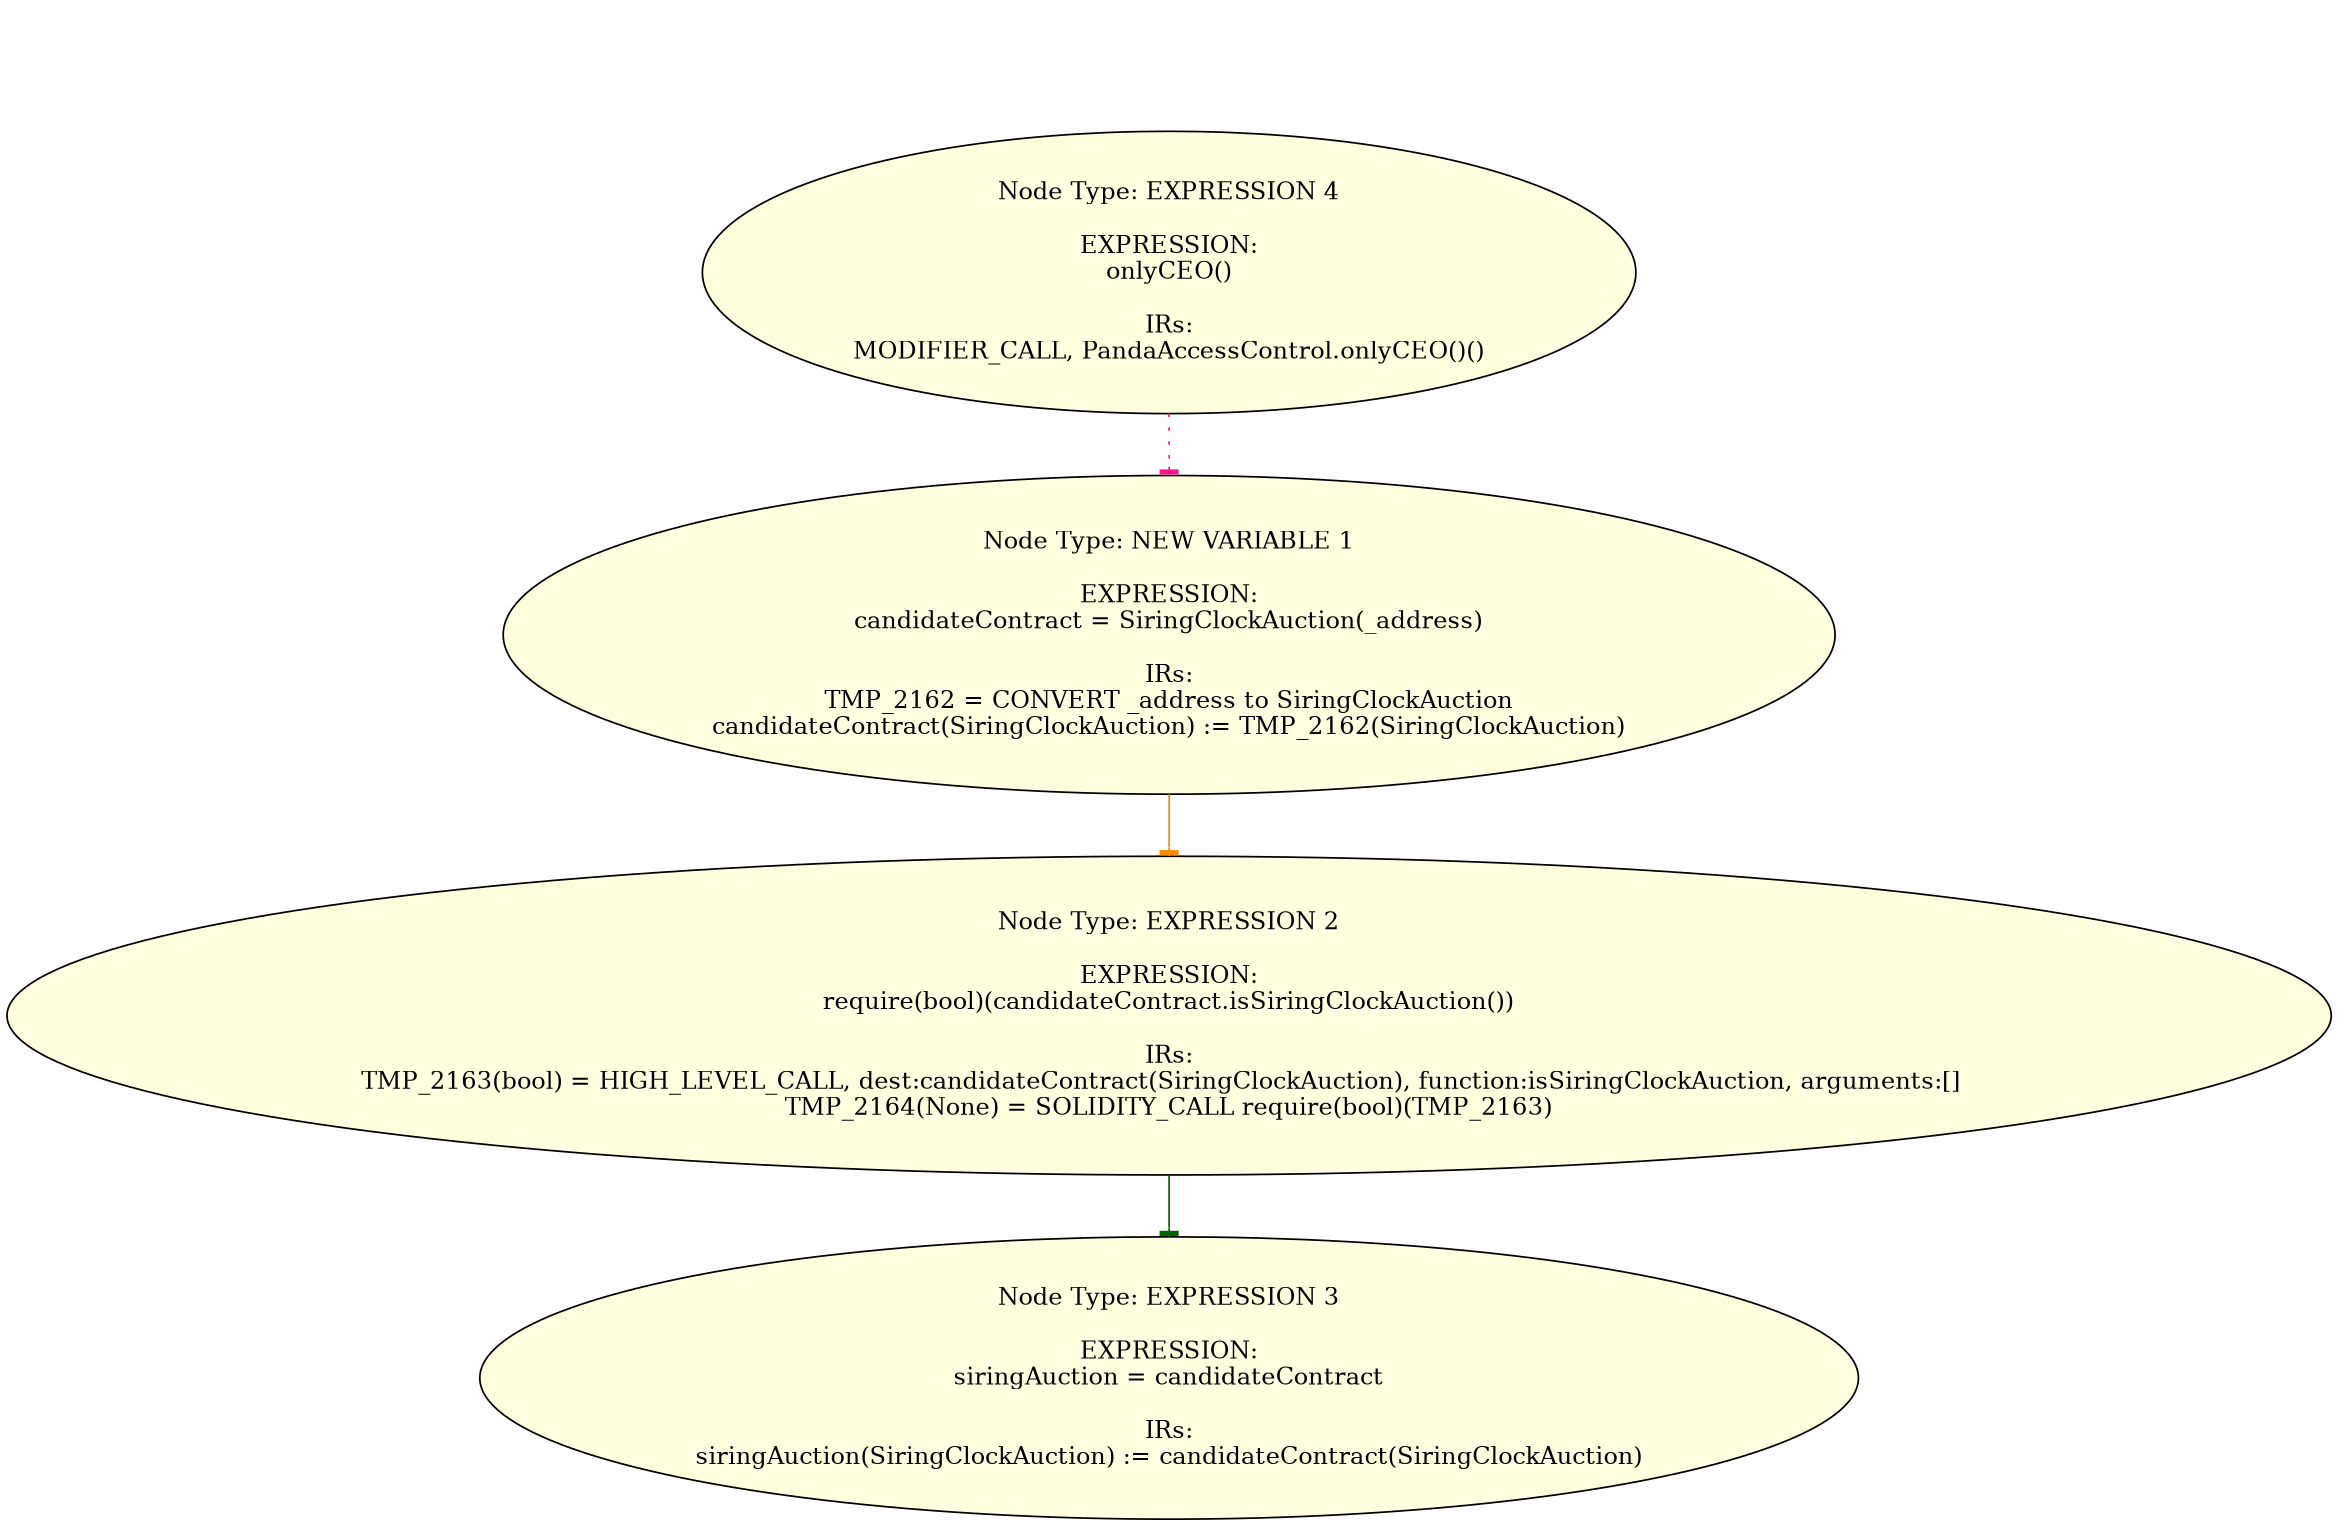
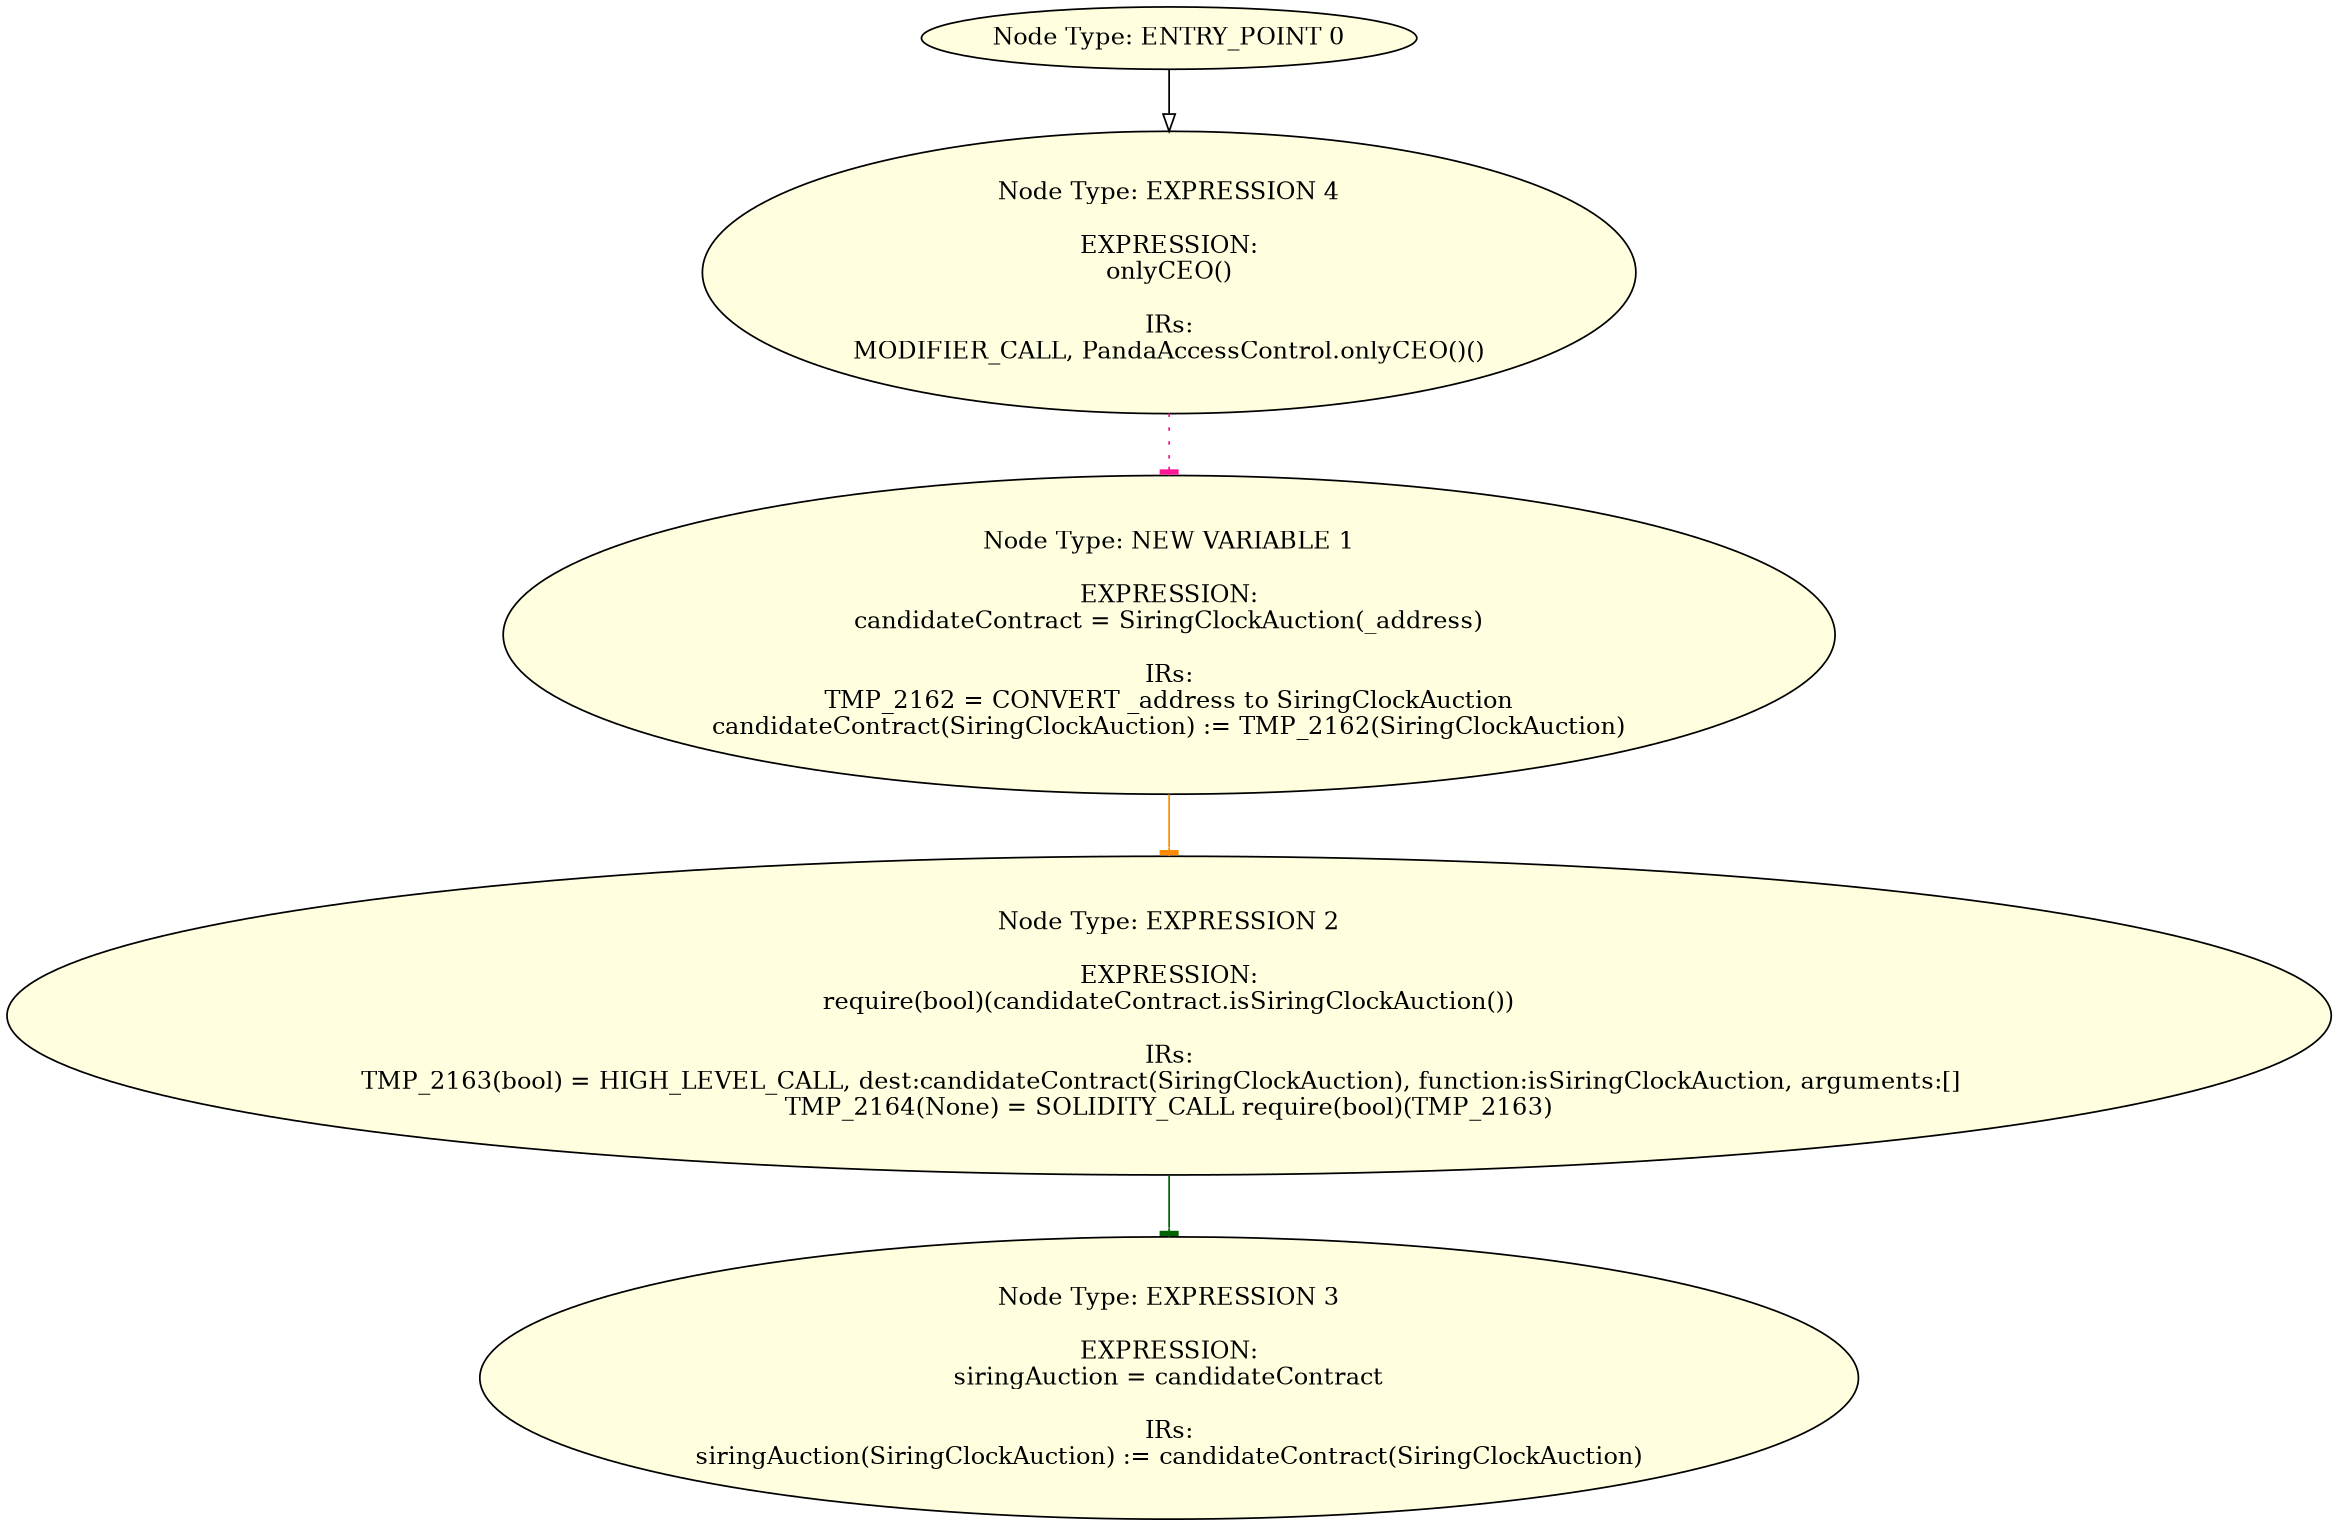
node "Node Type: ENTRY_POINT 0": added
